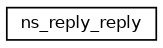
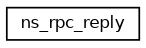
node "ns_reply_reply": label "ns_reply_reply" -> "ns_rpc_reply"
